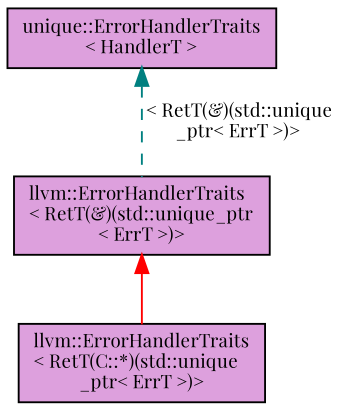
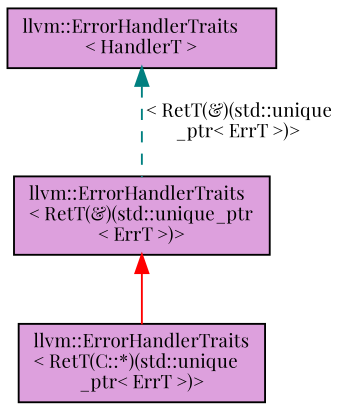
node "unique::ErrorHandlerTraits < HandlerT >": label "unique::ErrorHandlerTraits < HandlerT >" -> "llvm::ErrorHandlerTraits < HandlerT >"
